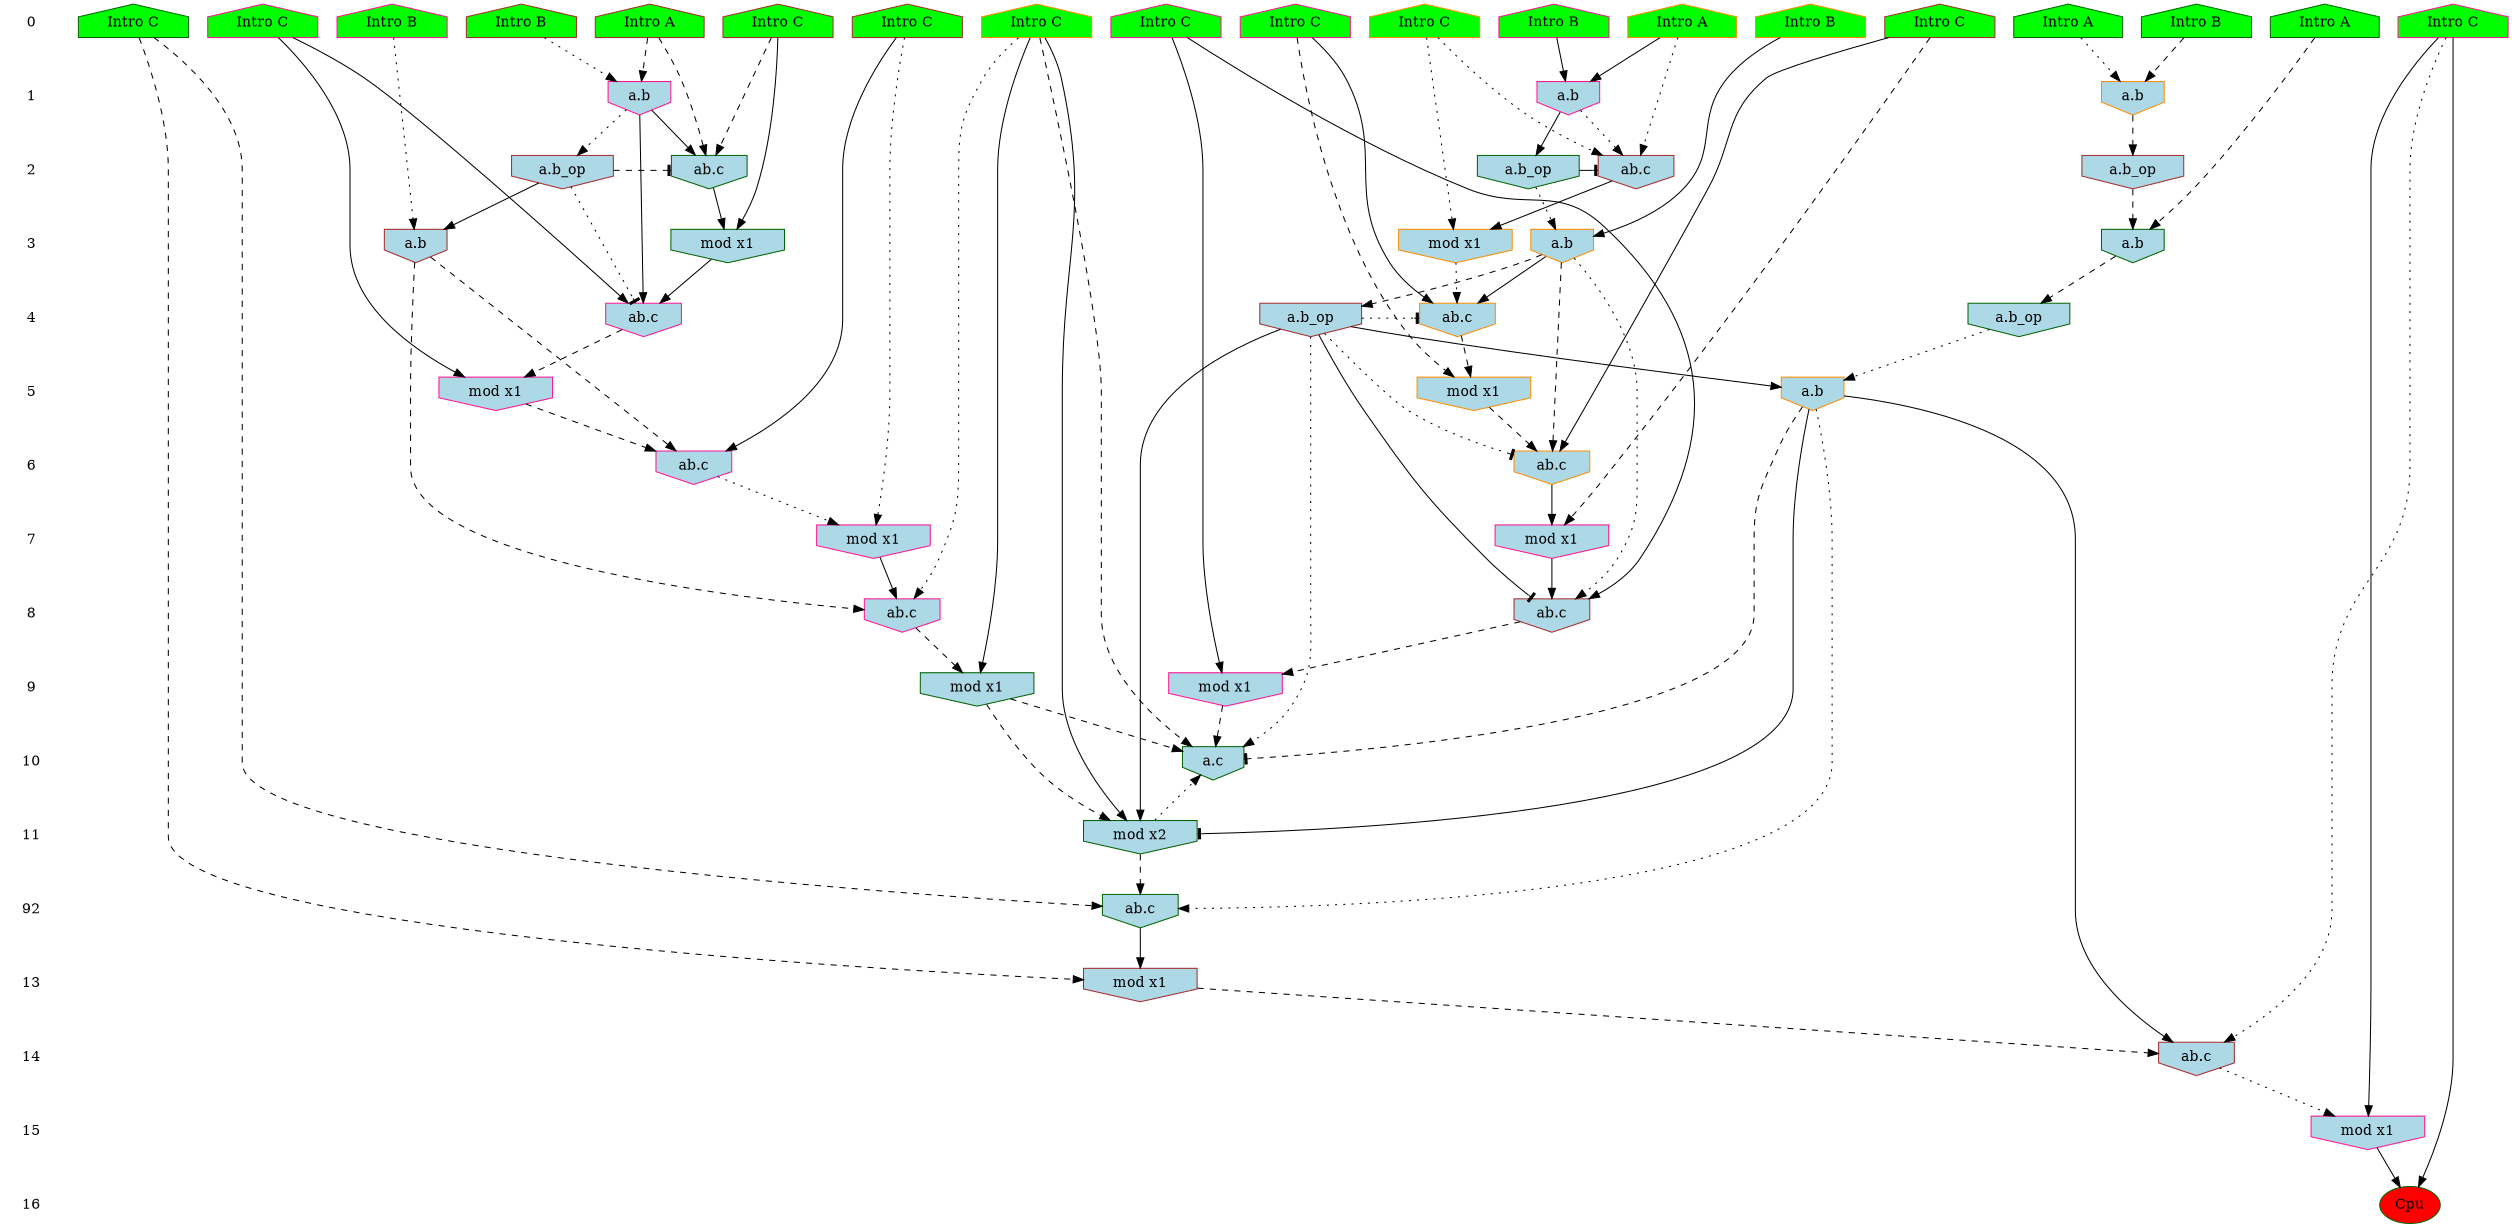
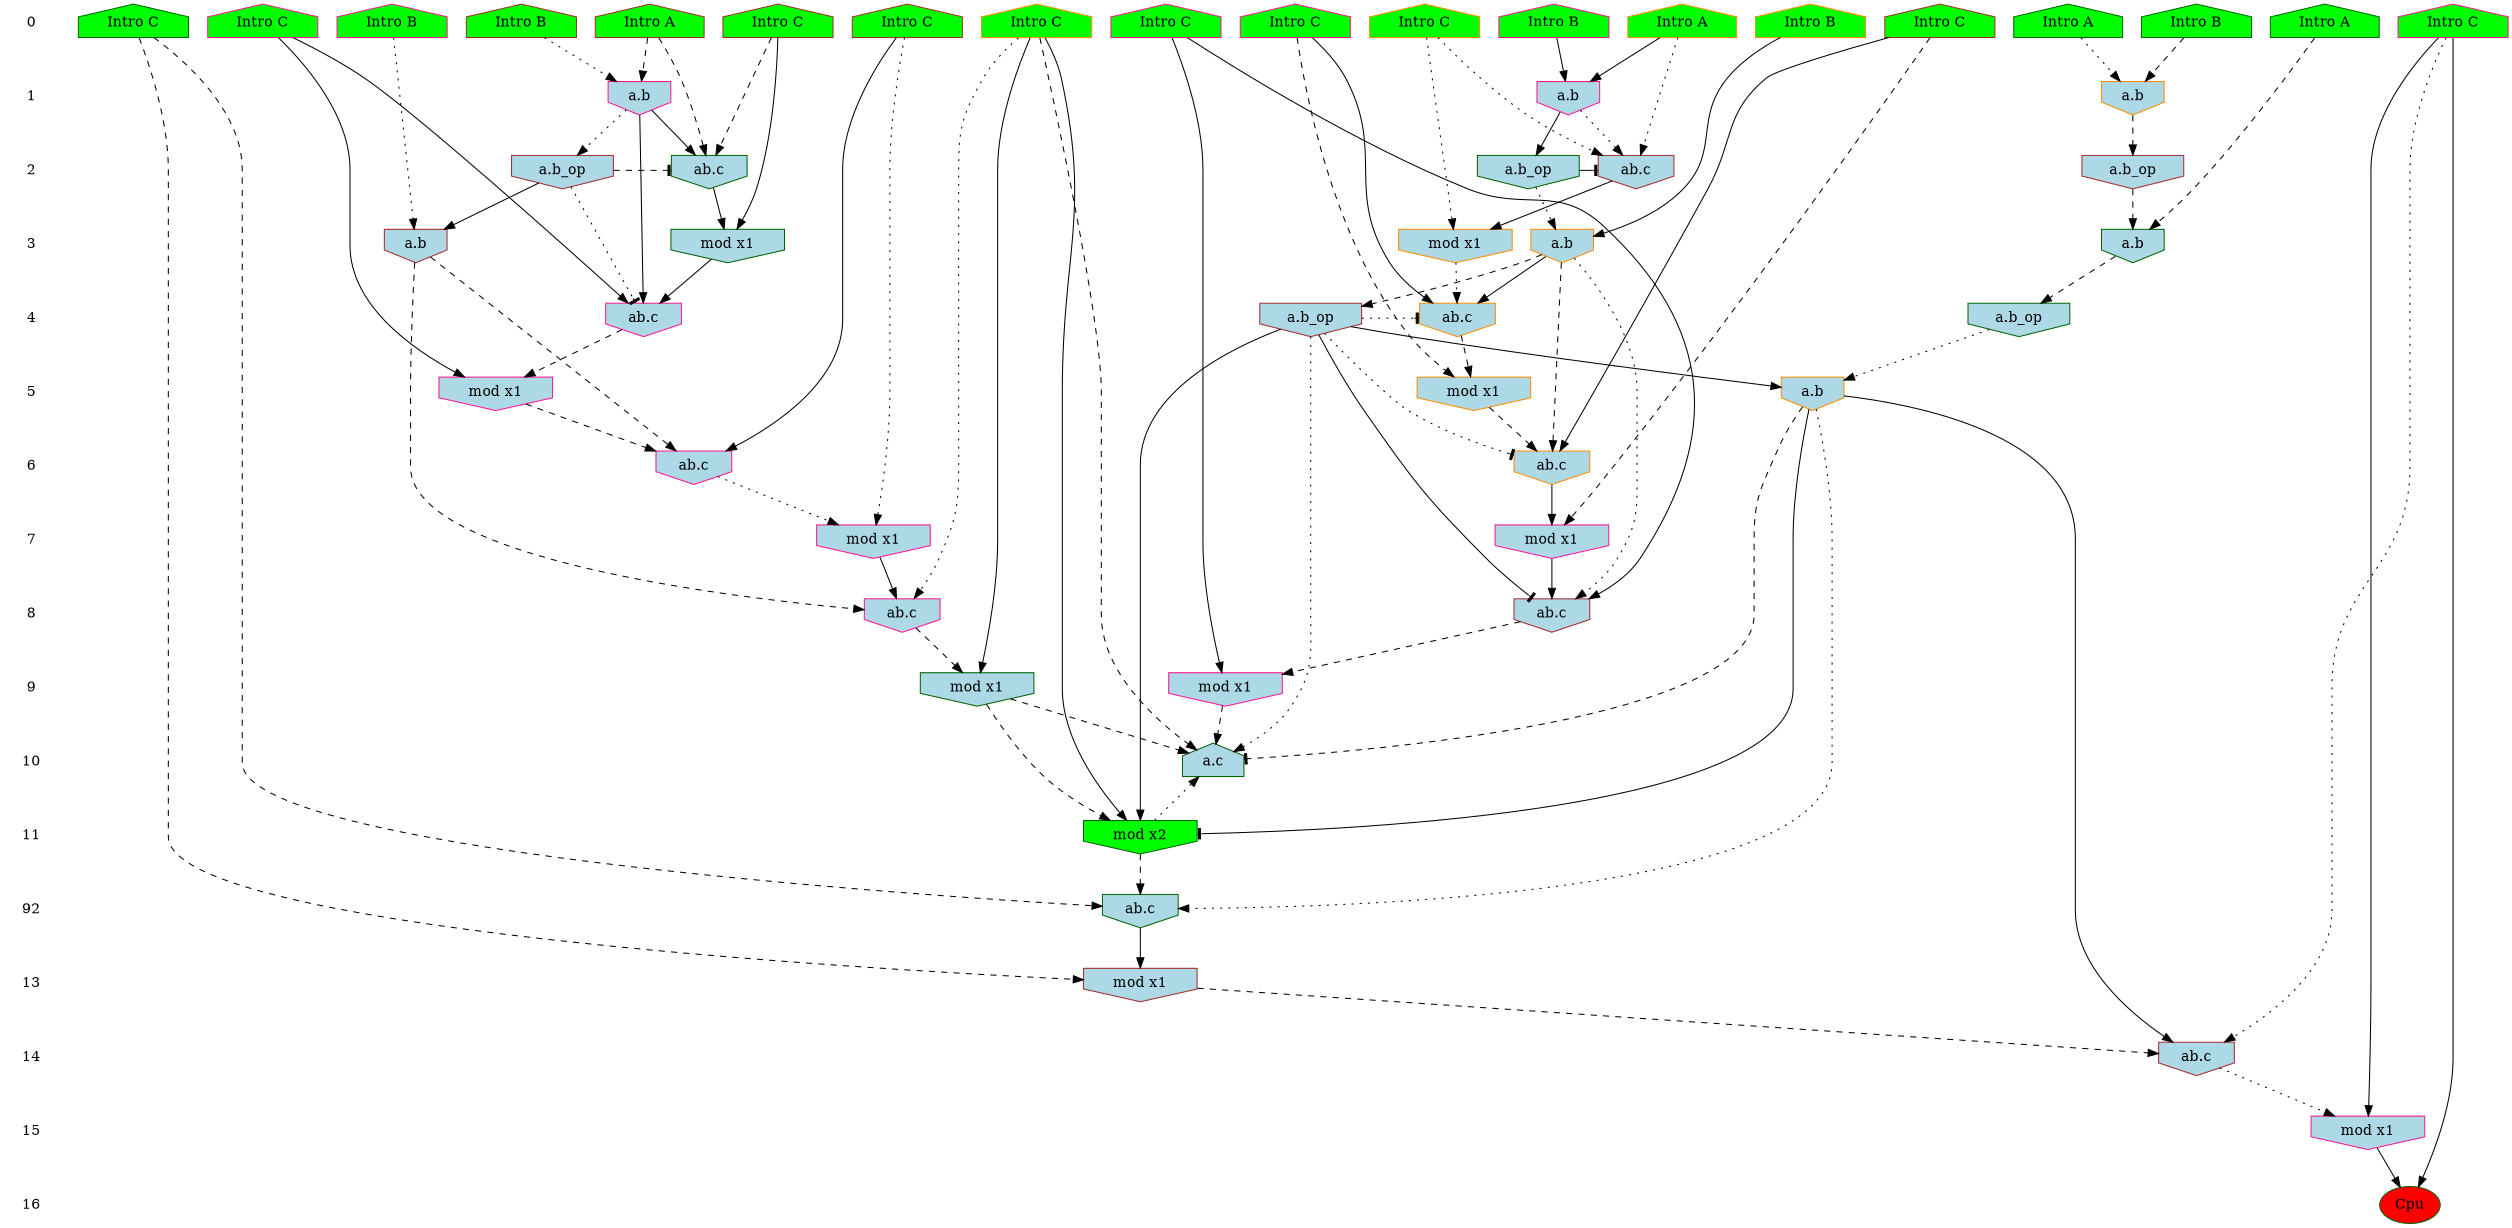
node "a.c": shape invhouse -> house
node "mod x2": fillcolor lightblue -> green
